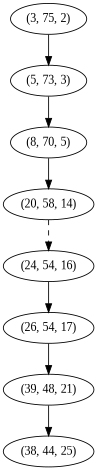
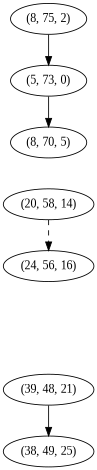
node "(3, 75, 2)": label "(3, 75, 2)" -> "(8, 75, 2)"
node "(5, 73, 3)": label "(5, 73, 3)" -> "(5, 73, 0)"
edge "(8, 70, 5)" -> "(20, 58, 14)": removed
node "(24, 54, 16)": label "(24, 54, 16)" -> "(24, 56, 16)"
node "(26, 54, 17)": removed
node "(38, 44, 25)": label "(38, 44, 25)" -> "(38, 49, 25)"
